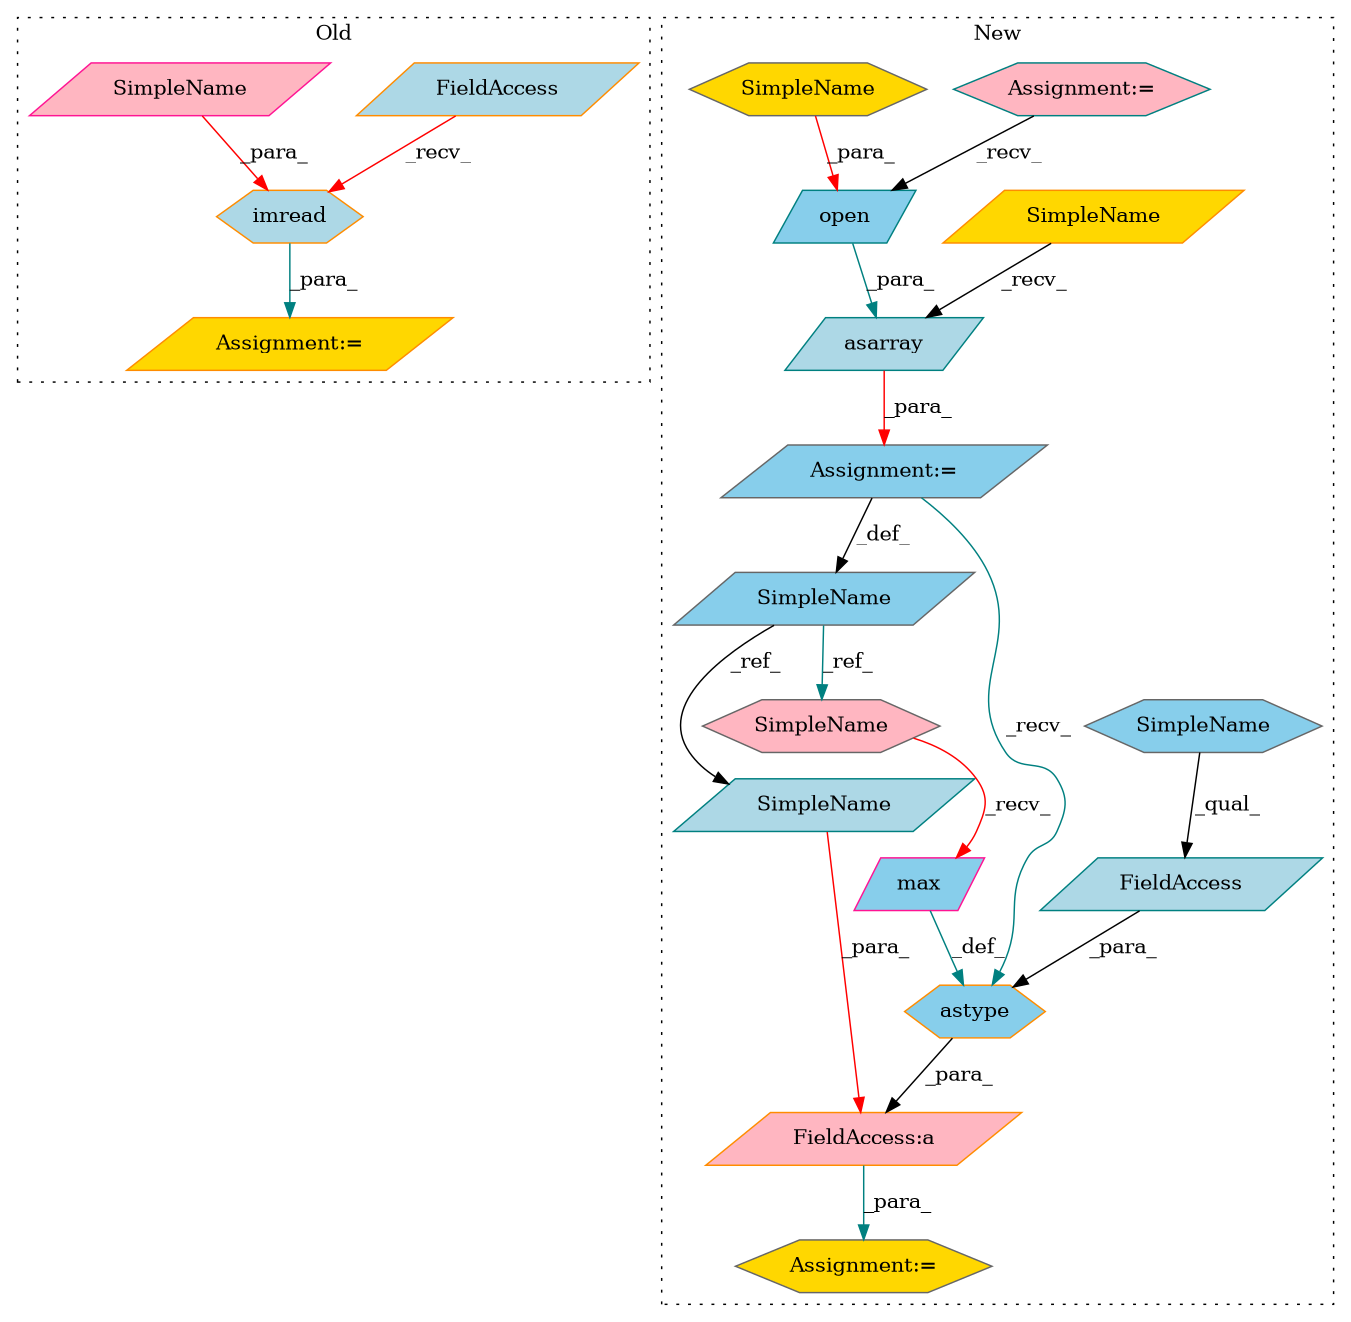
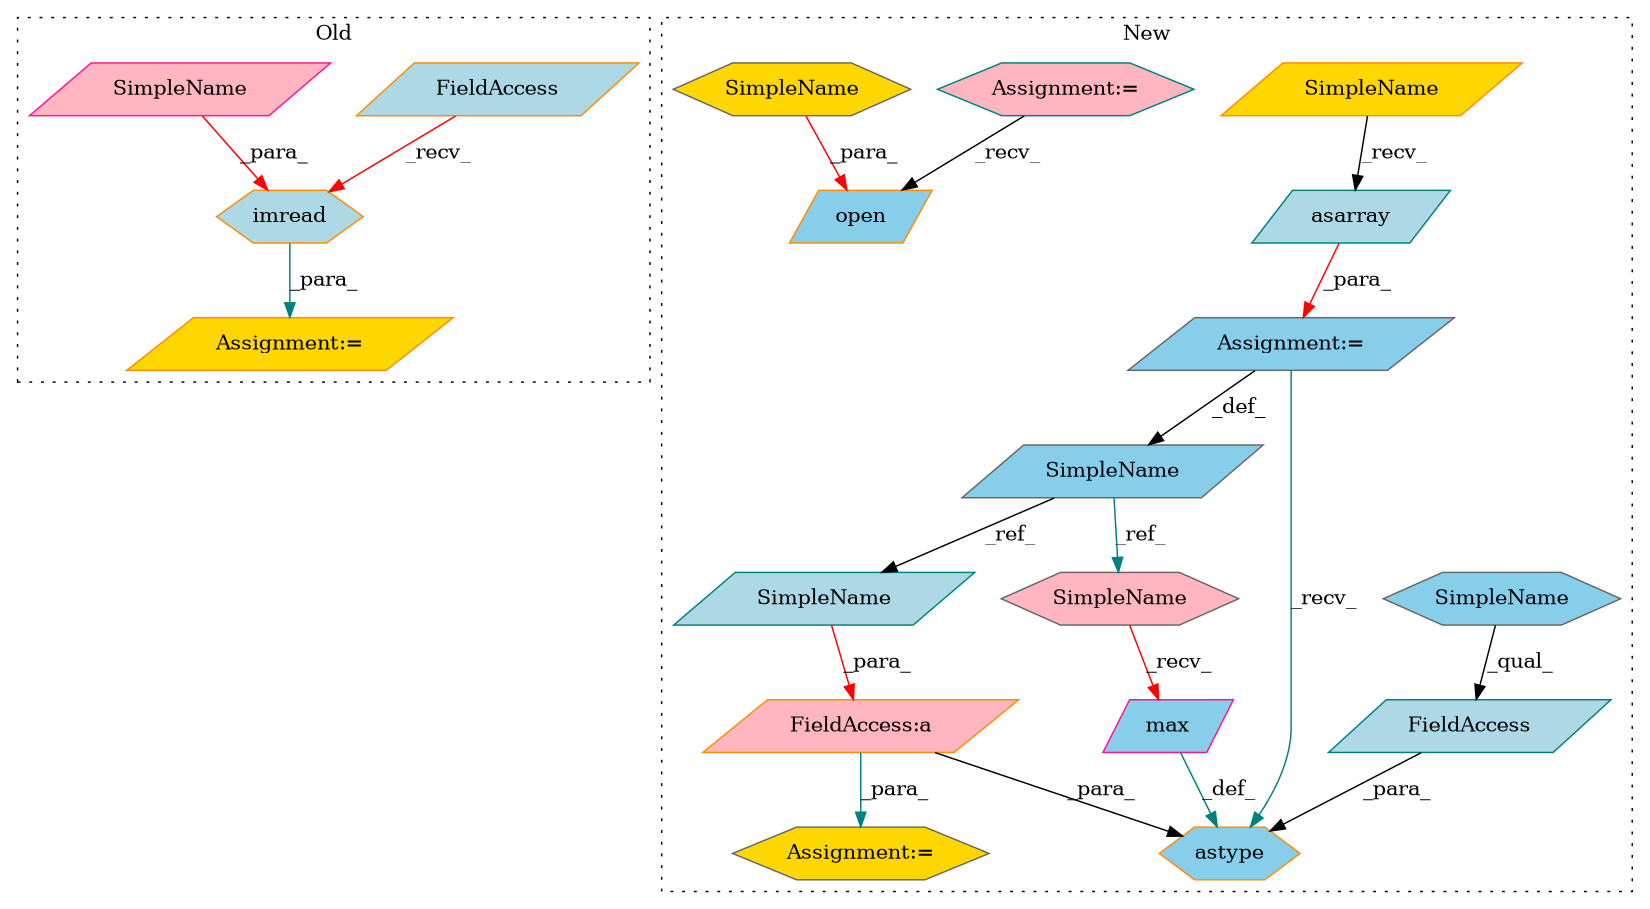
node "open": color teal -> darkorange
edge "open" -> "asarray": removed, label "_para_"
edge "astype" -> "FieldAccess:a": reversed
